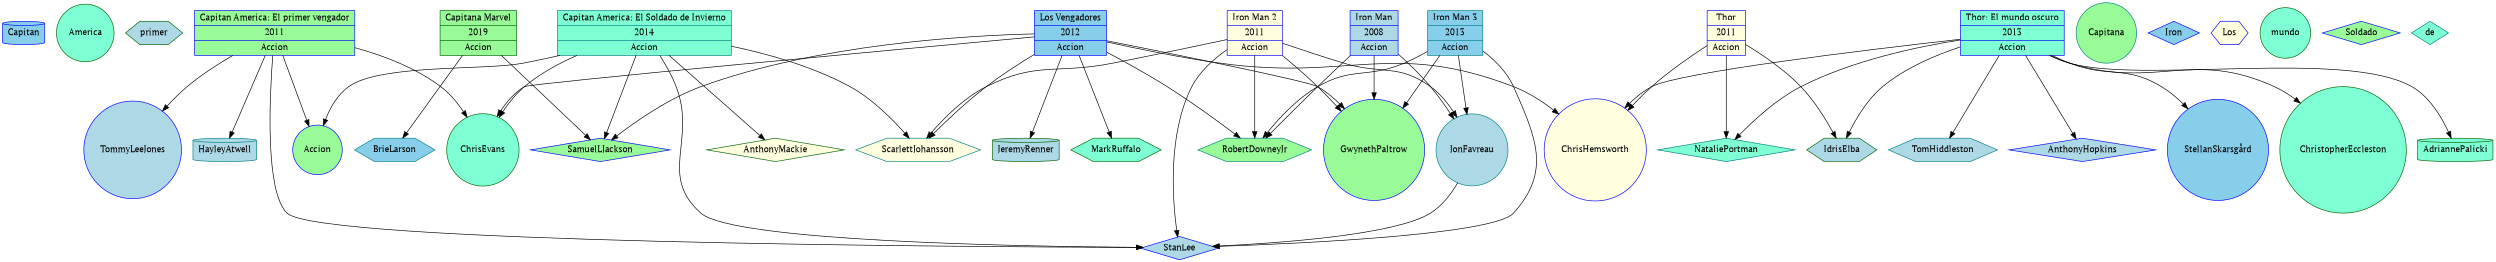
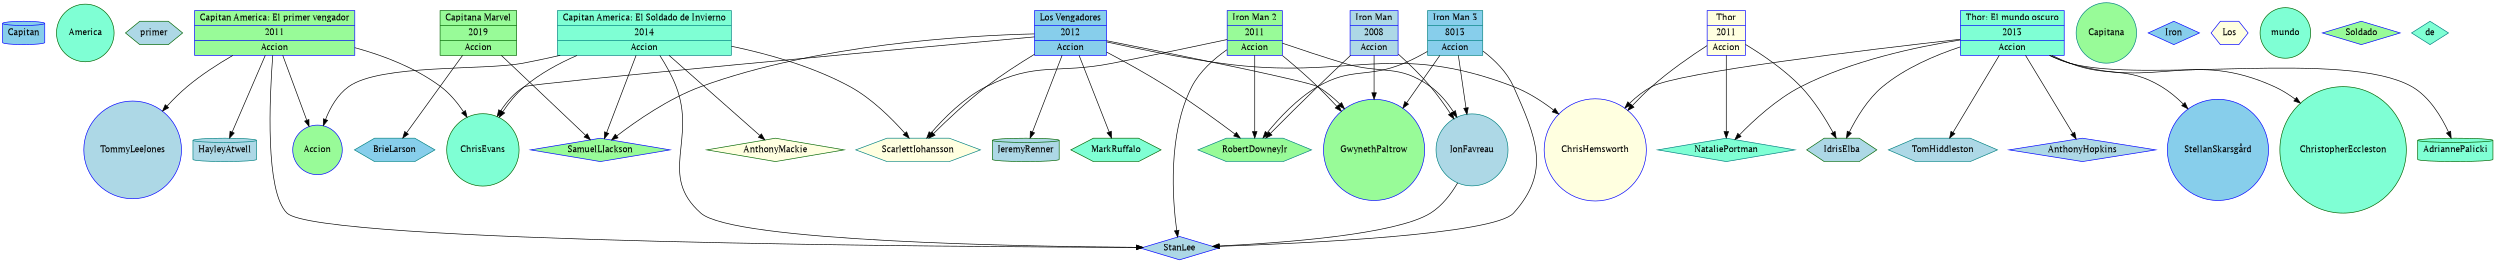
node "Iron Man 2": fillcolor lightyellow -> palegreen
node "Iron Man 3": text "2013" -> "8013"
